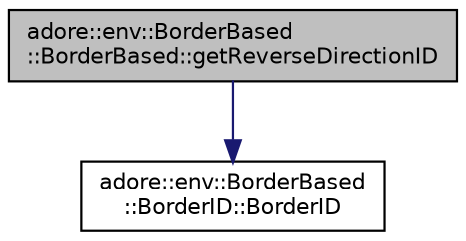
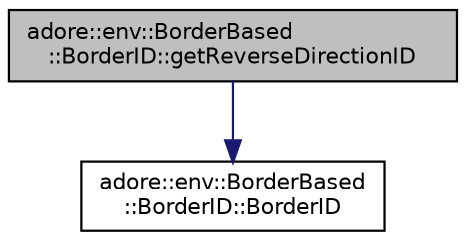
node "adore::env::BorderBased ::BorderBased::getReverseDirectionID": label "adore::env::BorderBased ::BorderBased::getReverseDirectionID" -> "adore::env::BorderBased ::BorderID::getReverseDirectionID"
